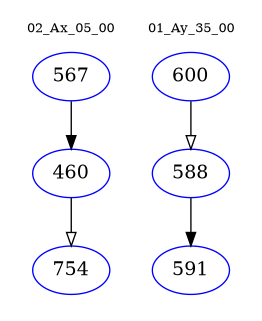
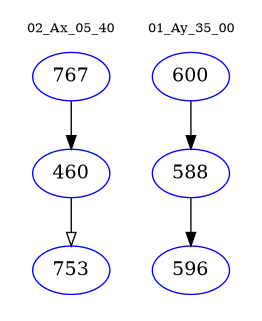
cluster "02_Ax_05_00": label "02_Ax_05_00" -> "02_Ax_05_40"
node "567": label "567" -> "767"
edge "600" -> "588": arrowhead onormal -> normal
node "754": label "754" -> "753"
node "591": label "591" -> "596"
